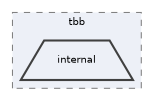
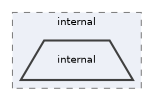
cluster "tbb": label "tbb" -> "internal"
